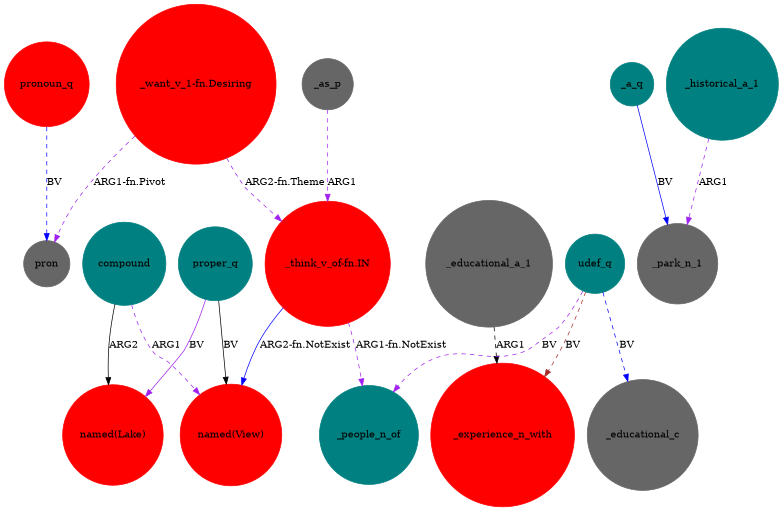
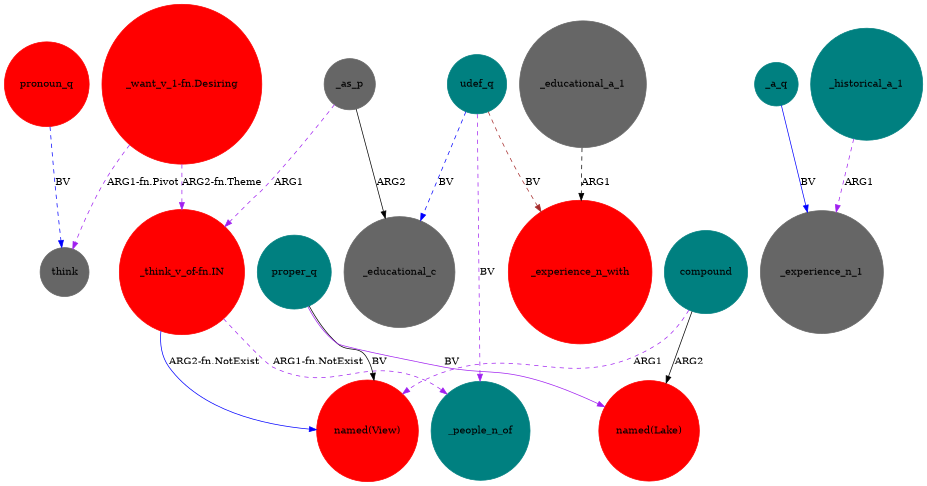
edge "_as_p" -> "_educational_c": added, label "ARG2"
node "pron": label "pron" -> "think"
node "_park_n_1": label "_park_n_1" -> "_experience_n_1"
